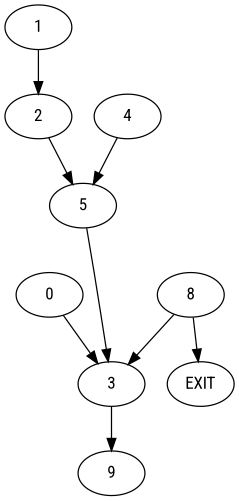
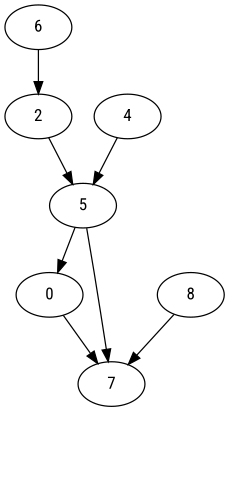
node "1": label "1" -> "6"
edge "5" -> "0": added
node "3": label "3" -> "7"
node "EXIT": removed
node "9": removed
